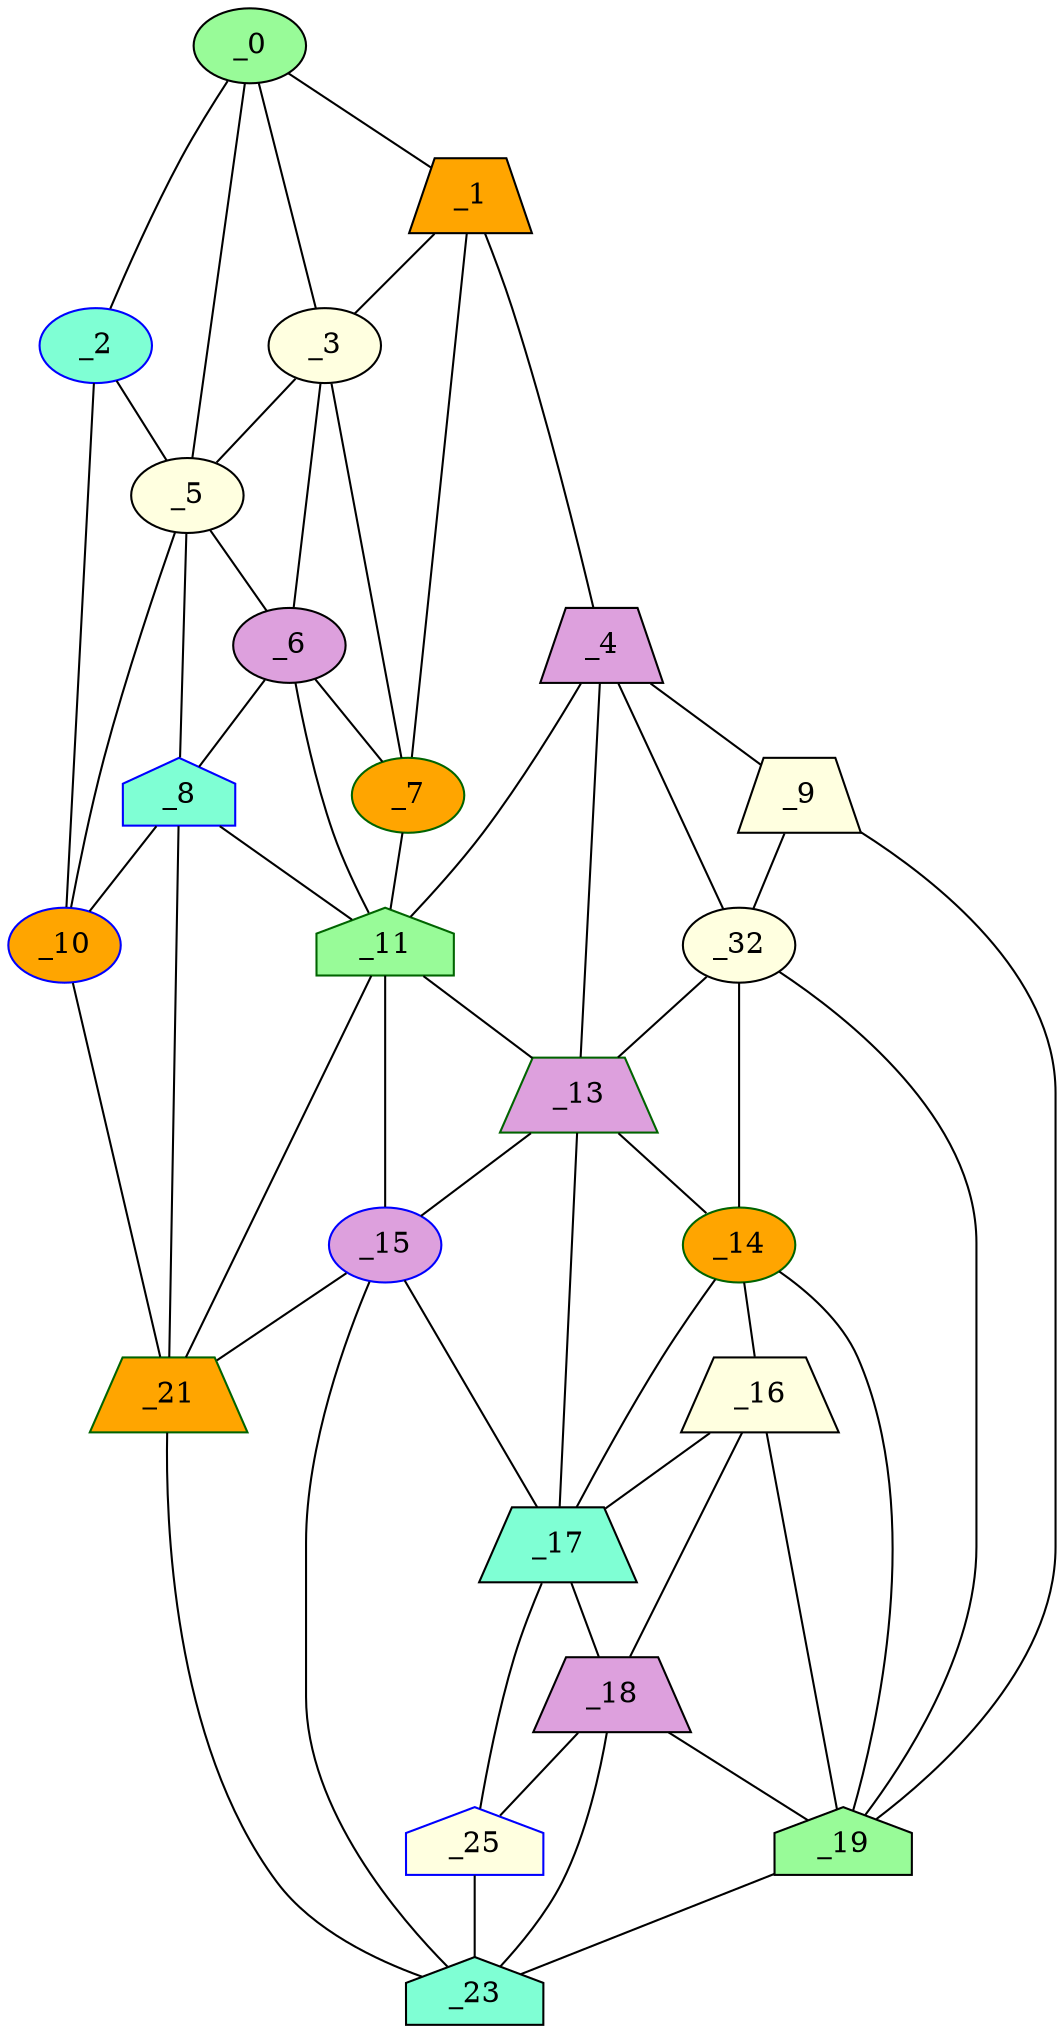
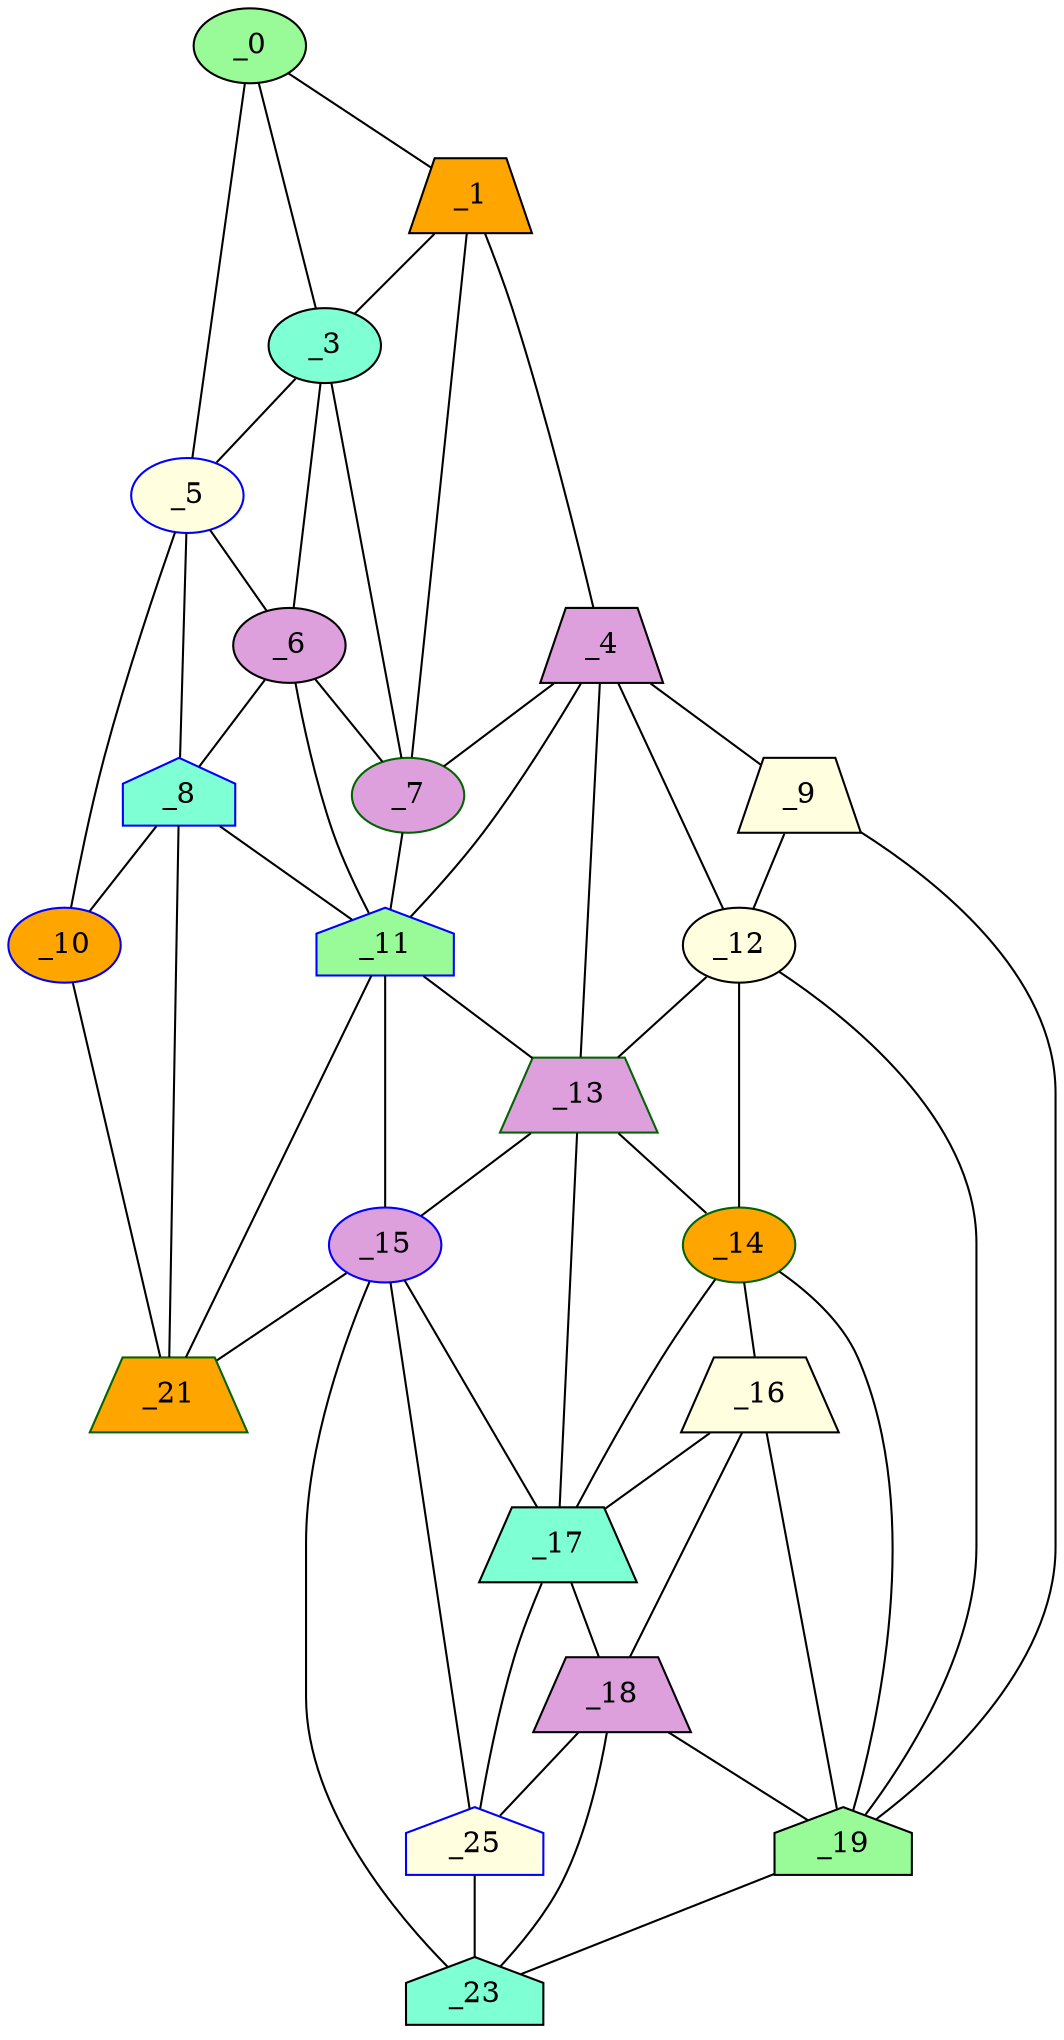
node "_2": removed
node "_3": fillcolor lightyellow -> aquamarine
node "_5": color black -> blue
edge "_4" -- "_7": added
node "_7": fillcolor orange -> plum
node "_11": color darkgreen -> blue
node "_32": label "_32" -> "_12"
edge "_15" -- "_25": added
edge "_21" -- "_23": removed
